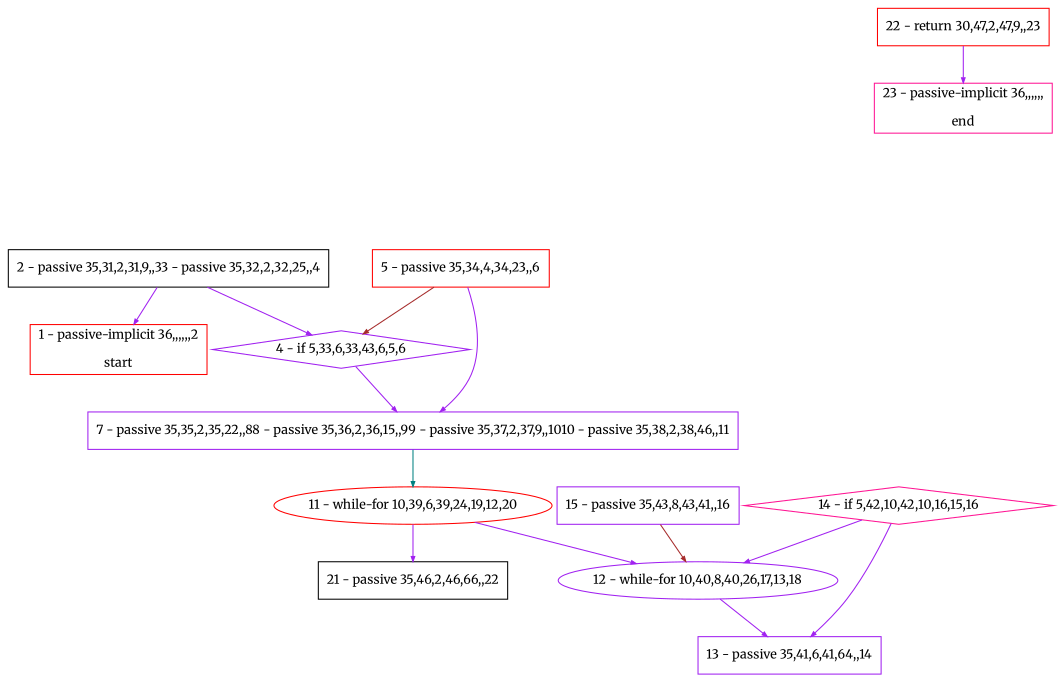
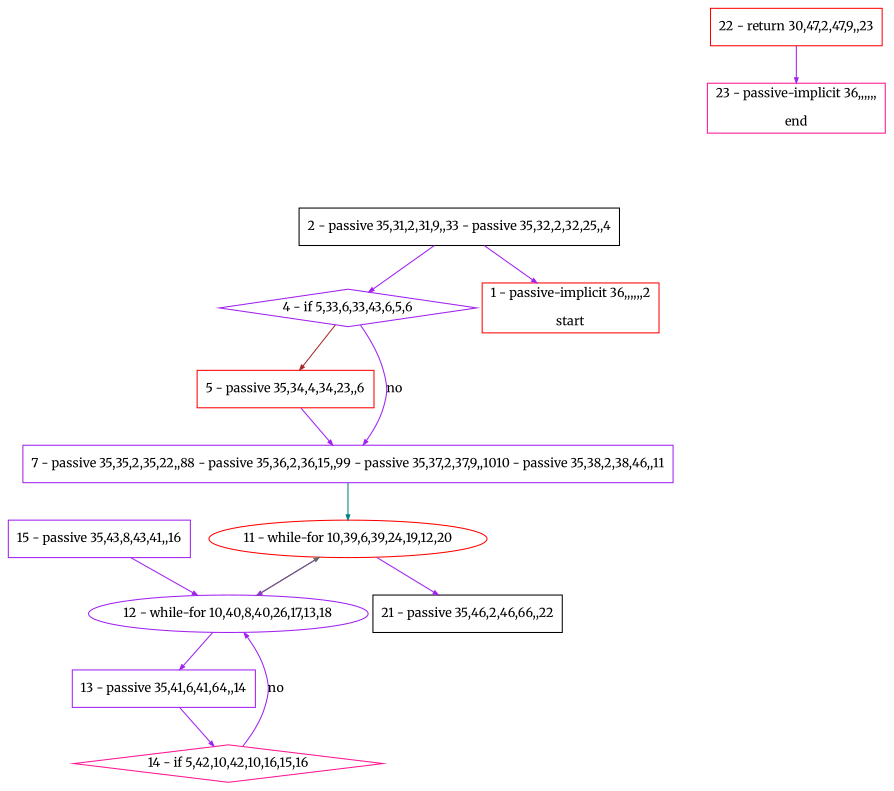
edge "5 - passive 35,34,4,34,23,,6" -> "4 - if 5,33,6,33,43,6,5,6": reversed
edge "15 - passive 35,43,8,43,41,,16" -> "12 - while-for 10,40,8,40,26,17,13,18": color brown -> purple
edge "12 - while-for 10,40,8,40,26,17,13,18" -> "11 - while-for 10,39,6,39,24,19,12,20": added
edge "14 - if 5,42,10,42,10,16,15,16" -> "13 - passive 35,41,6,41,64,,14": reversed
